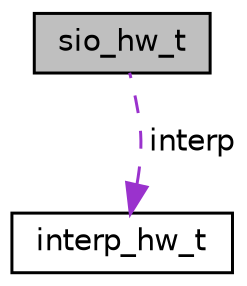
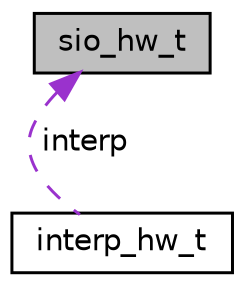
edge "sio_hw_t" -> "interp_hw_t": reversed
